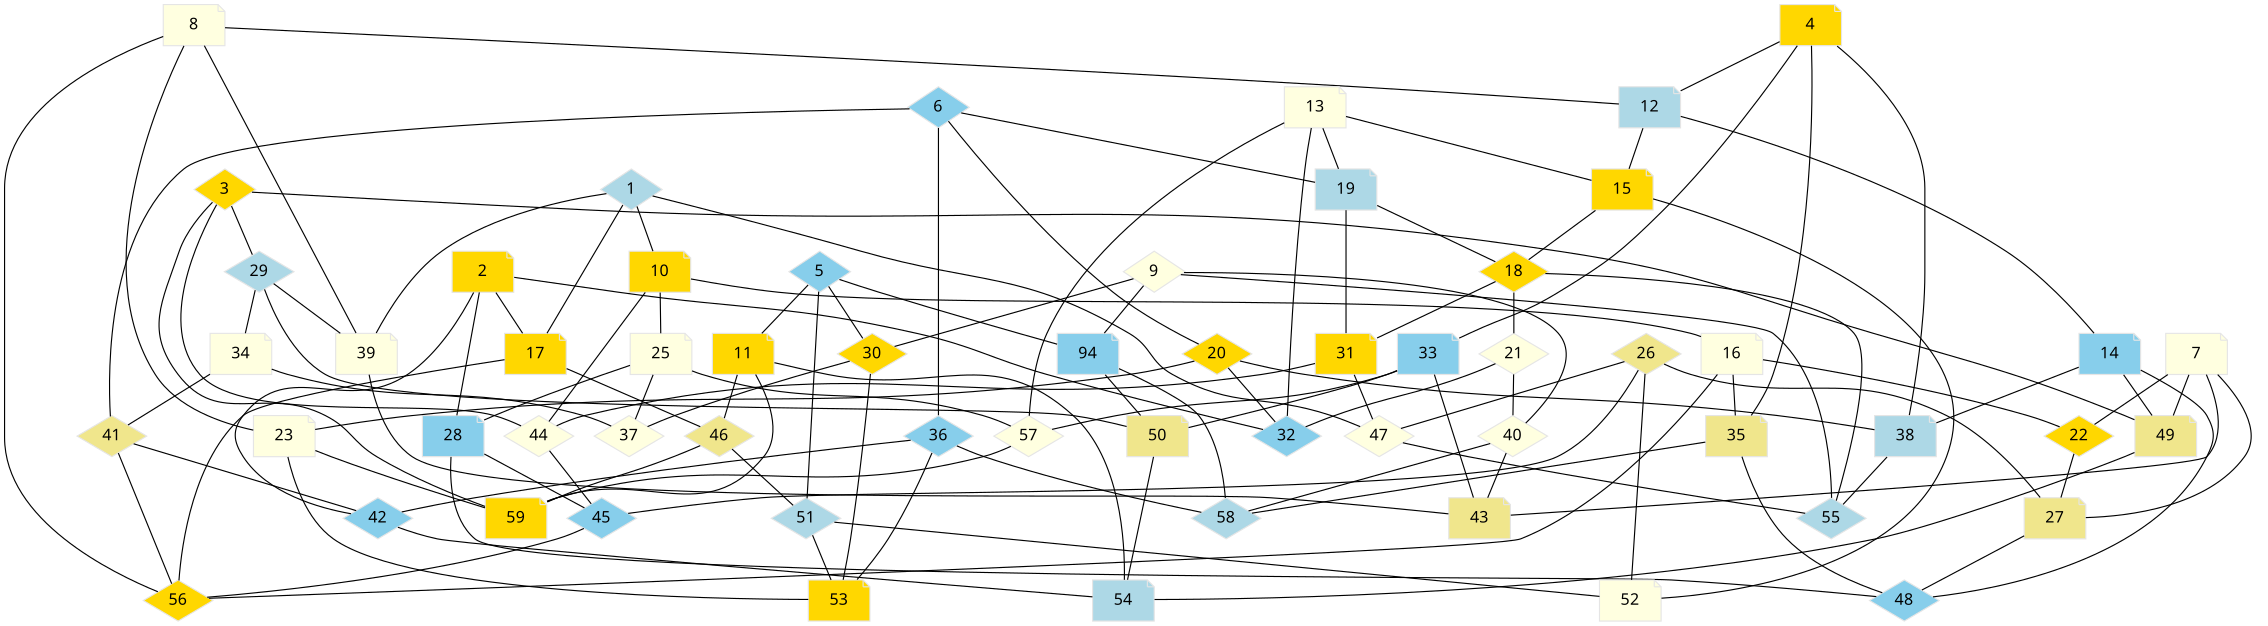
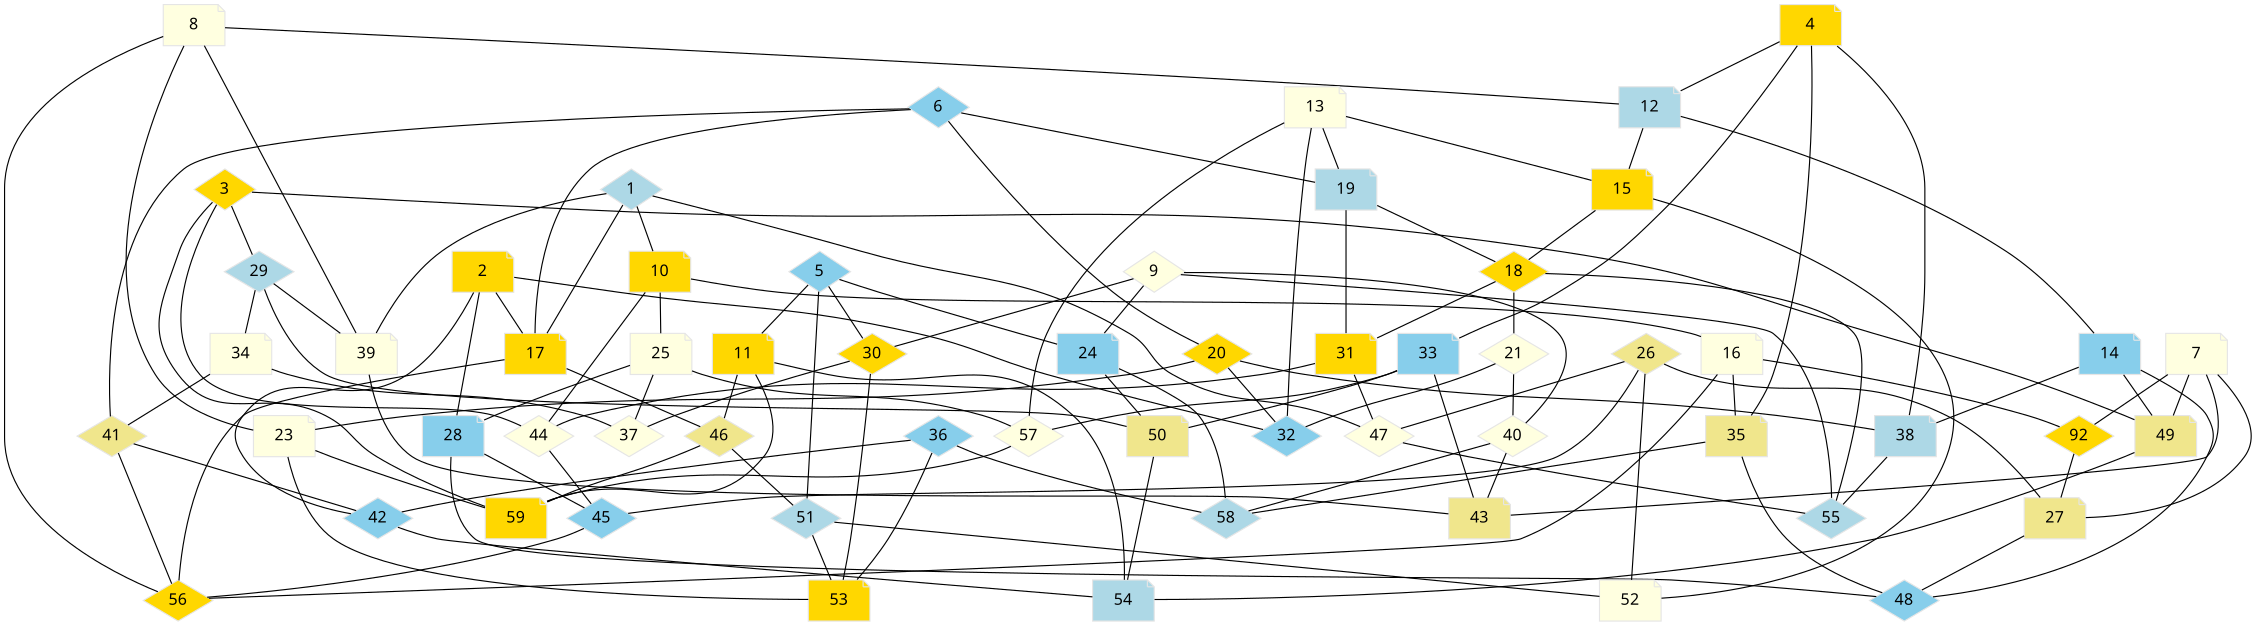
edge "6" -- "36": now "6" -- "17"
node "94": label "94" -> "24"
node "22": label "22" -> "92"
